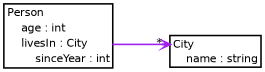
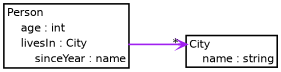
node "Person": text "sinceYear : int" -> "sinceYear : name"
